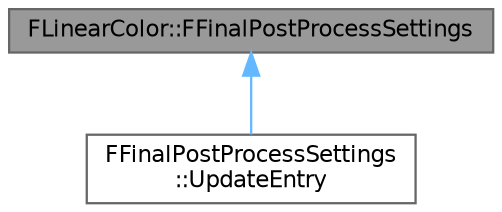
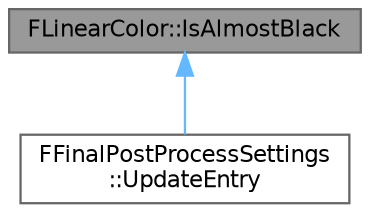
node "FLinearColor::FFinalPostProcessSettings": label "FLinearColor::FFinalPostProcessSettings" -> "FLinearColor::IsAlmostBlack"
